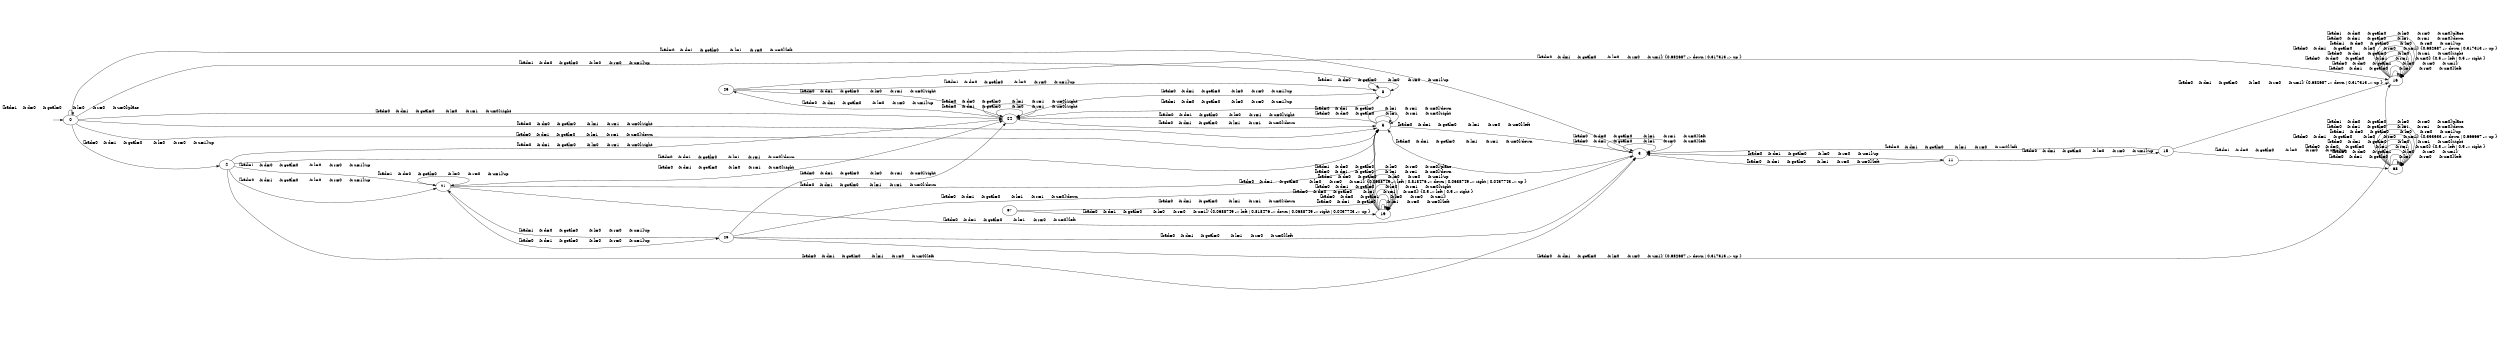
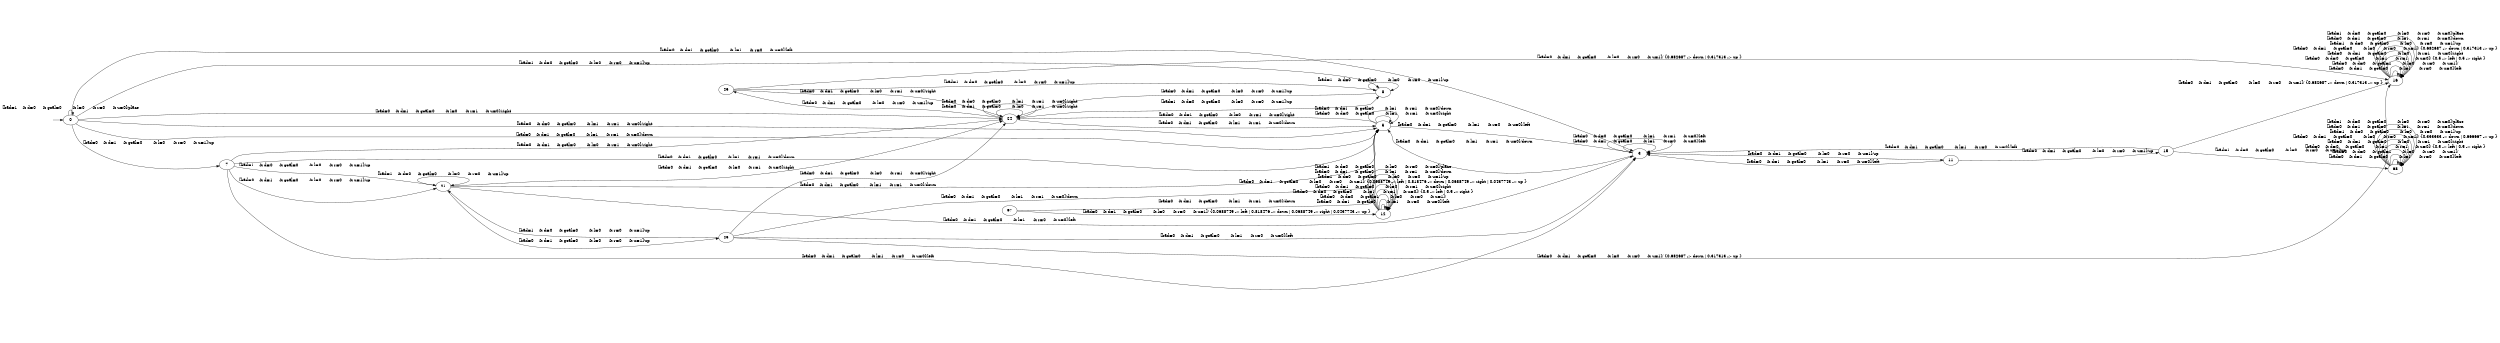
node "2": label "2" -> "7"
node "19": label "19" -> "12"
